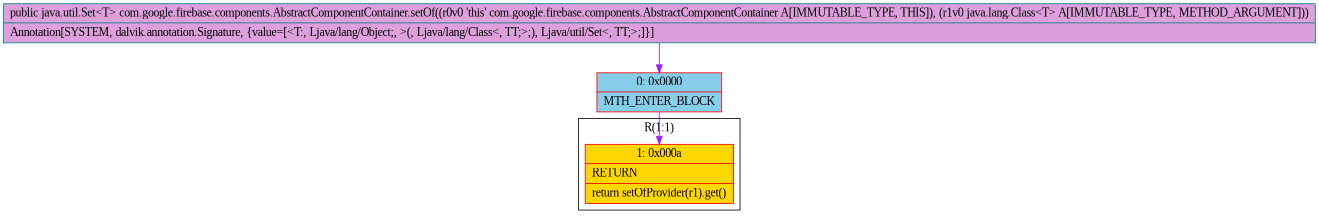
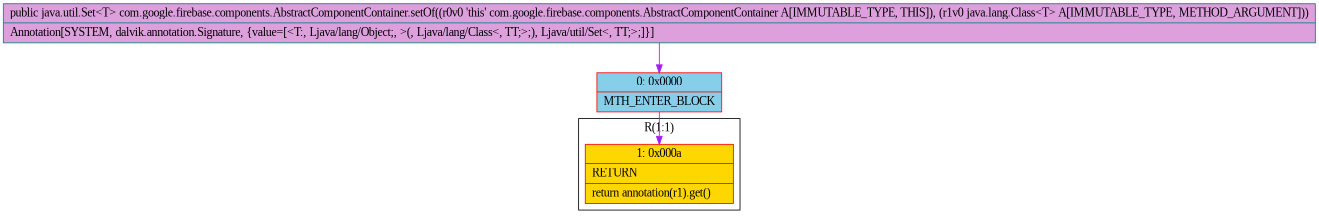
node "1: 0x000a": text "return setOfProvider(r1).get()" -> "return annotation(r1).get()"
